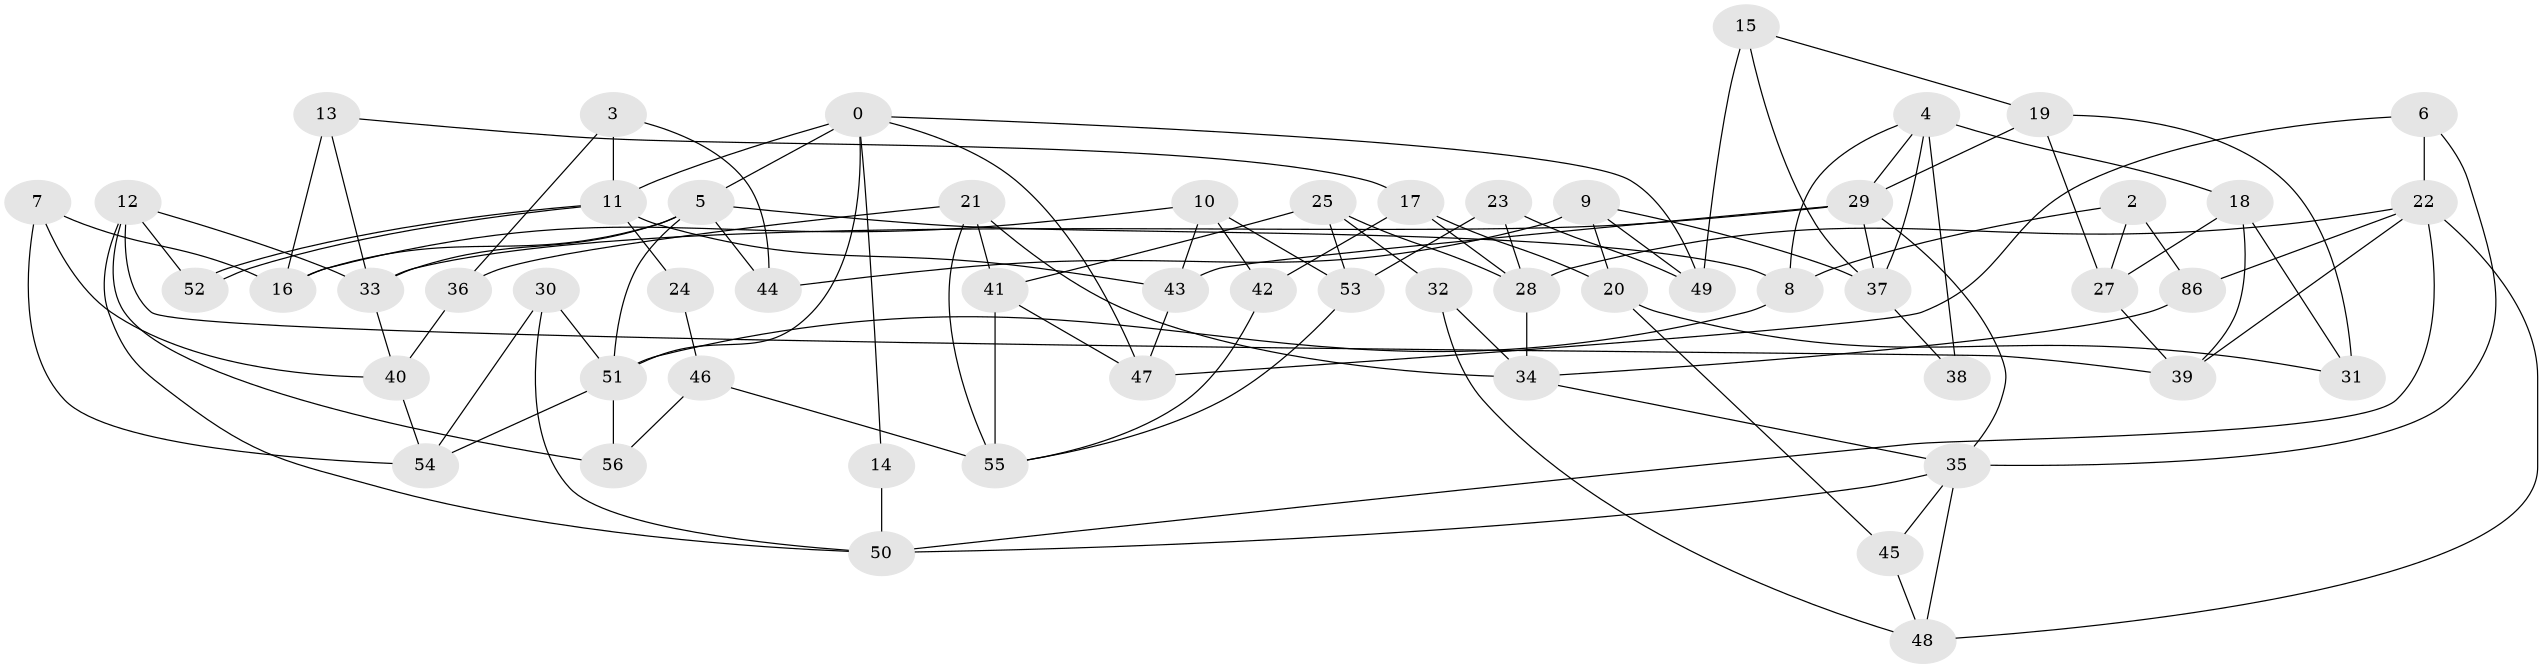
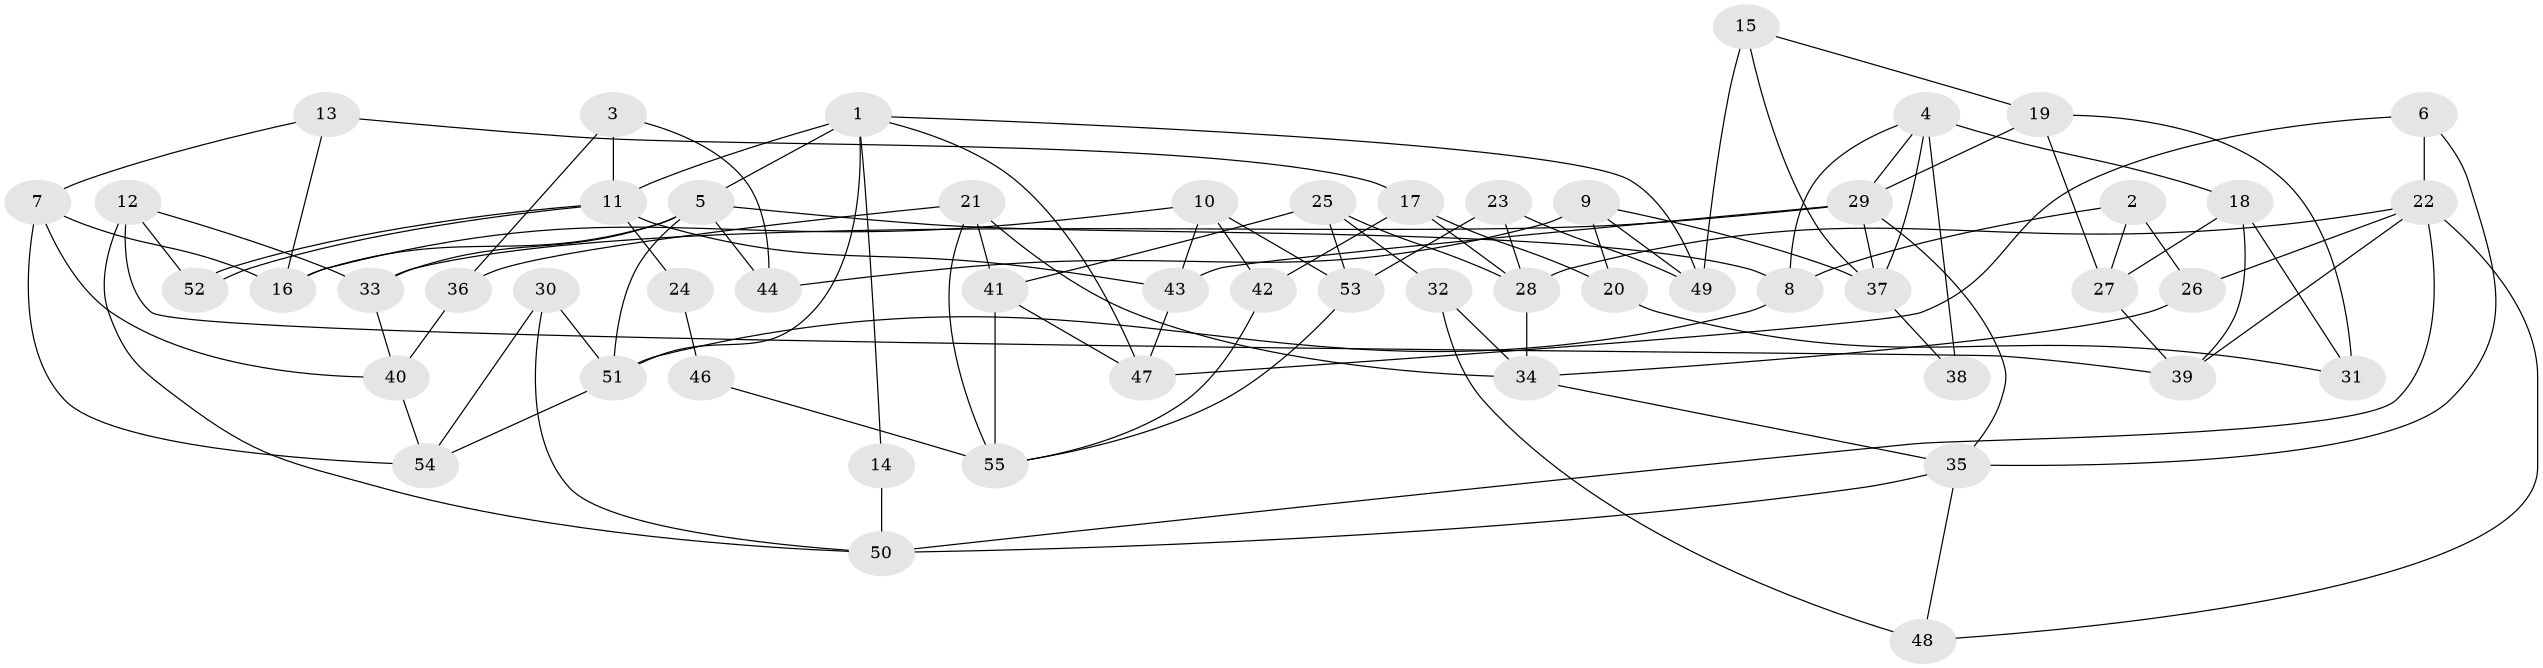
node "0": label "0" -> "1"
edge "13" -- "33": now "13" -- "7"
node "86": label "86" -> "26"
node "56": removed
node "45": removed
